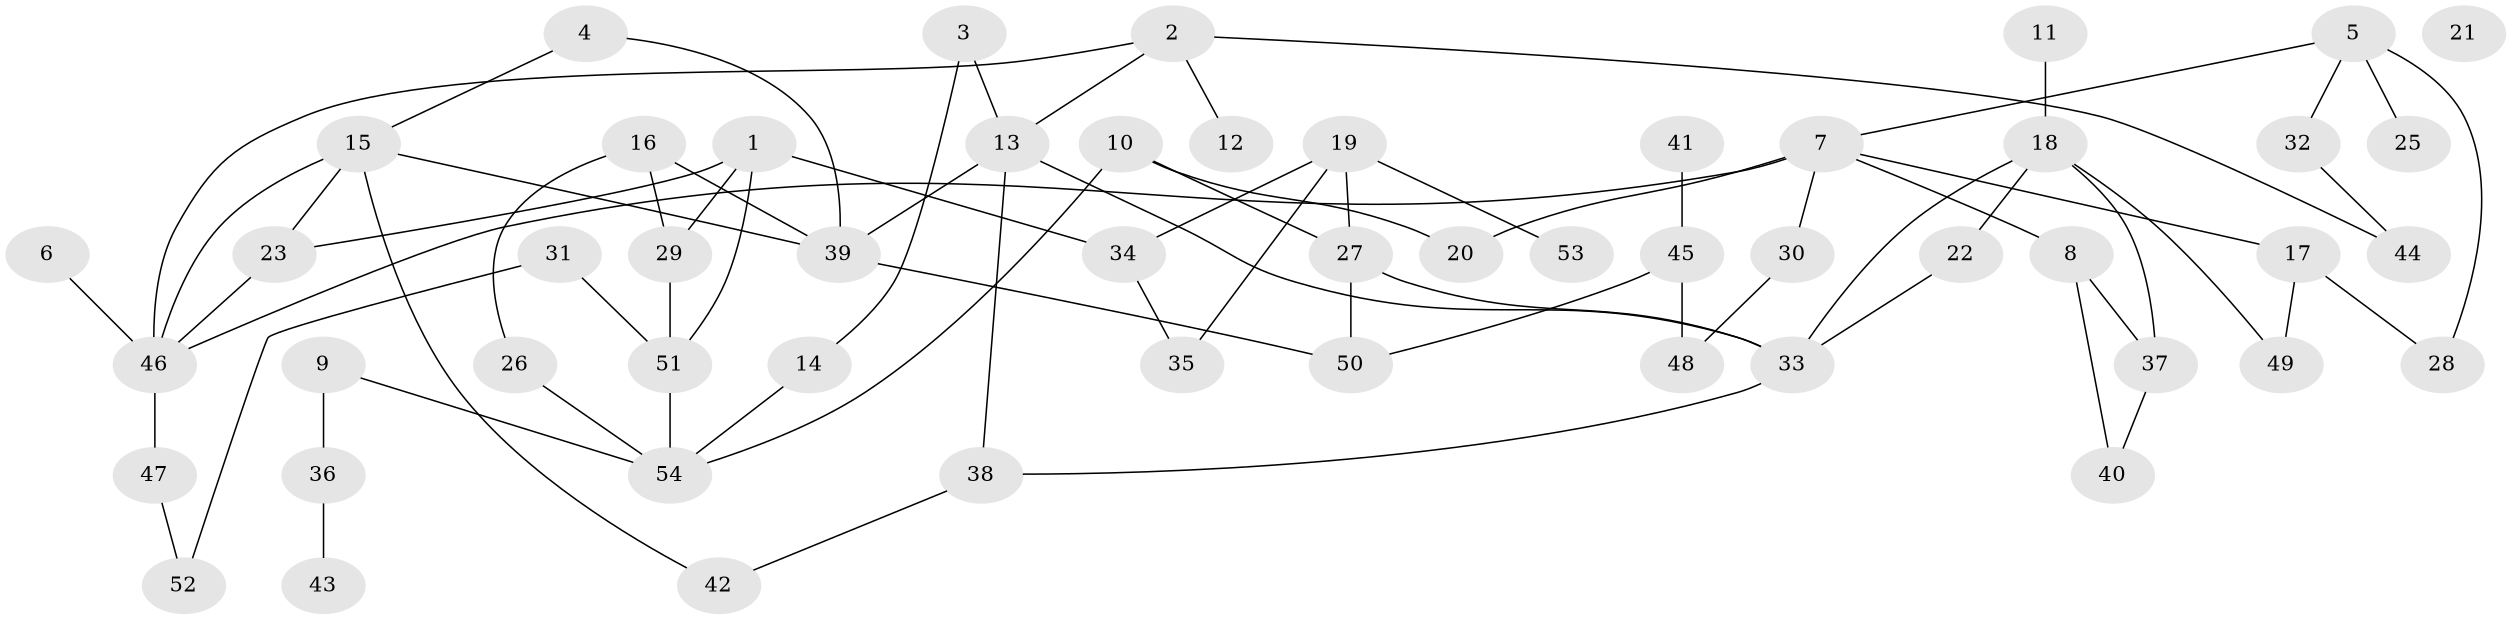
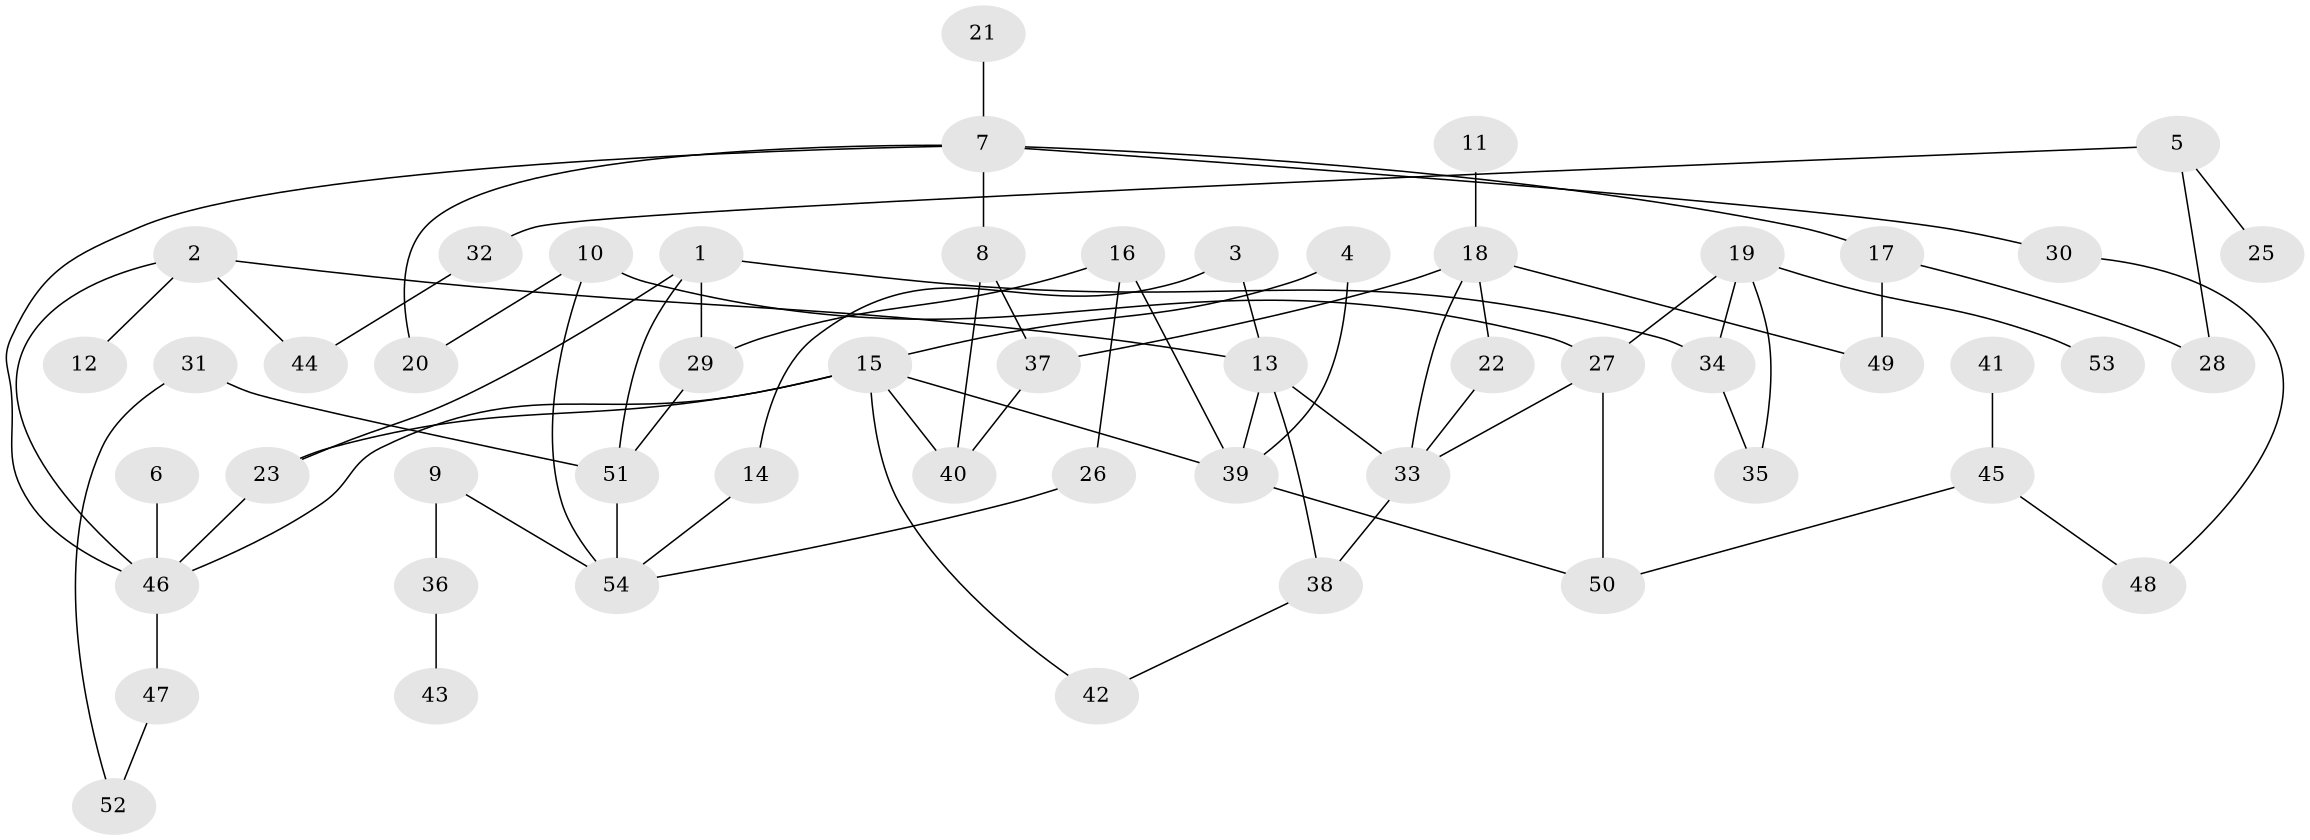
edge "5" -- "7": now "21" -- "7"
edge "15" -- "40": added
